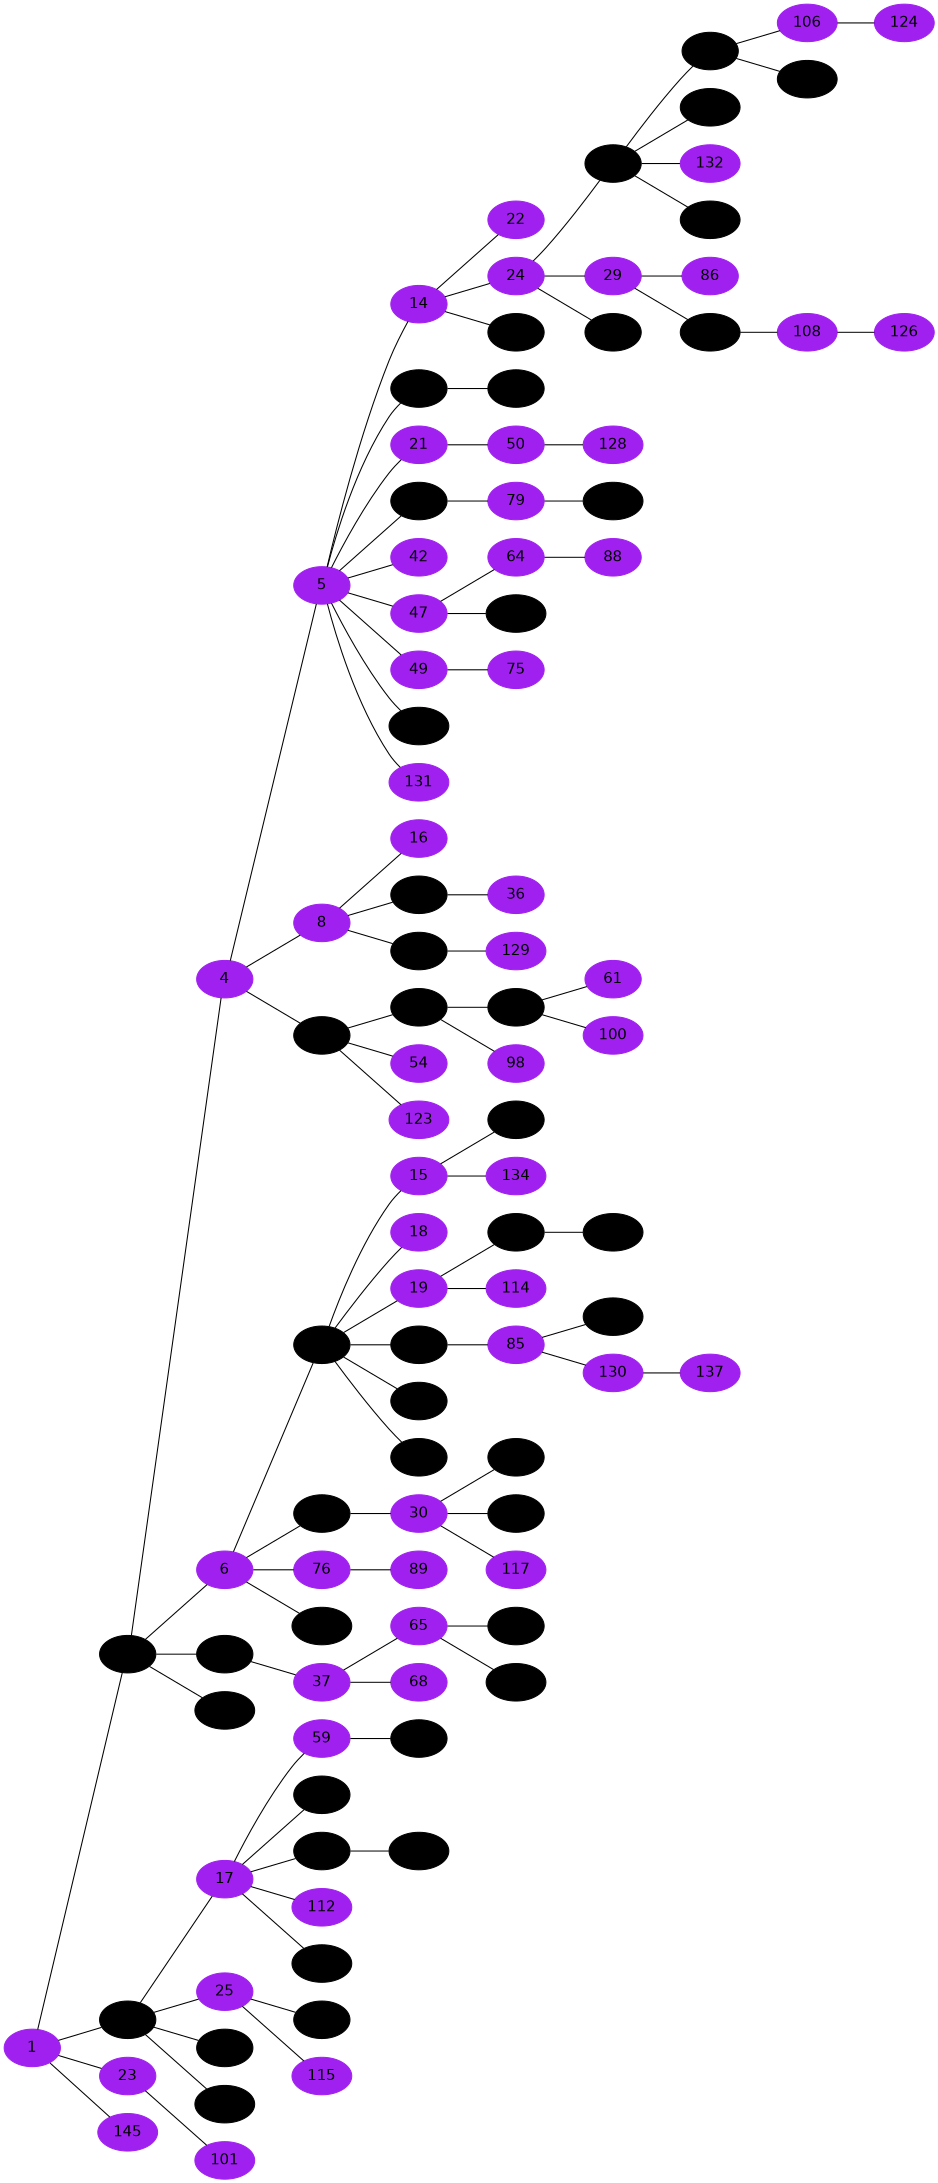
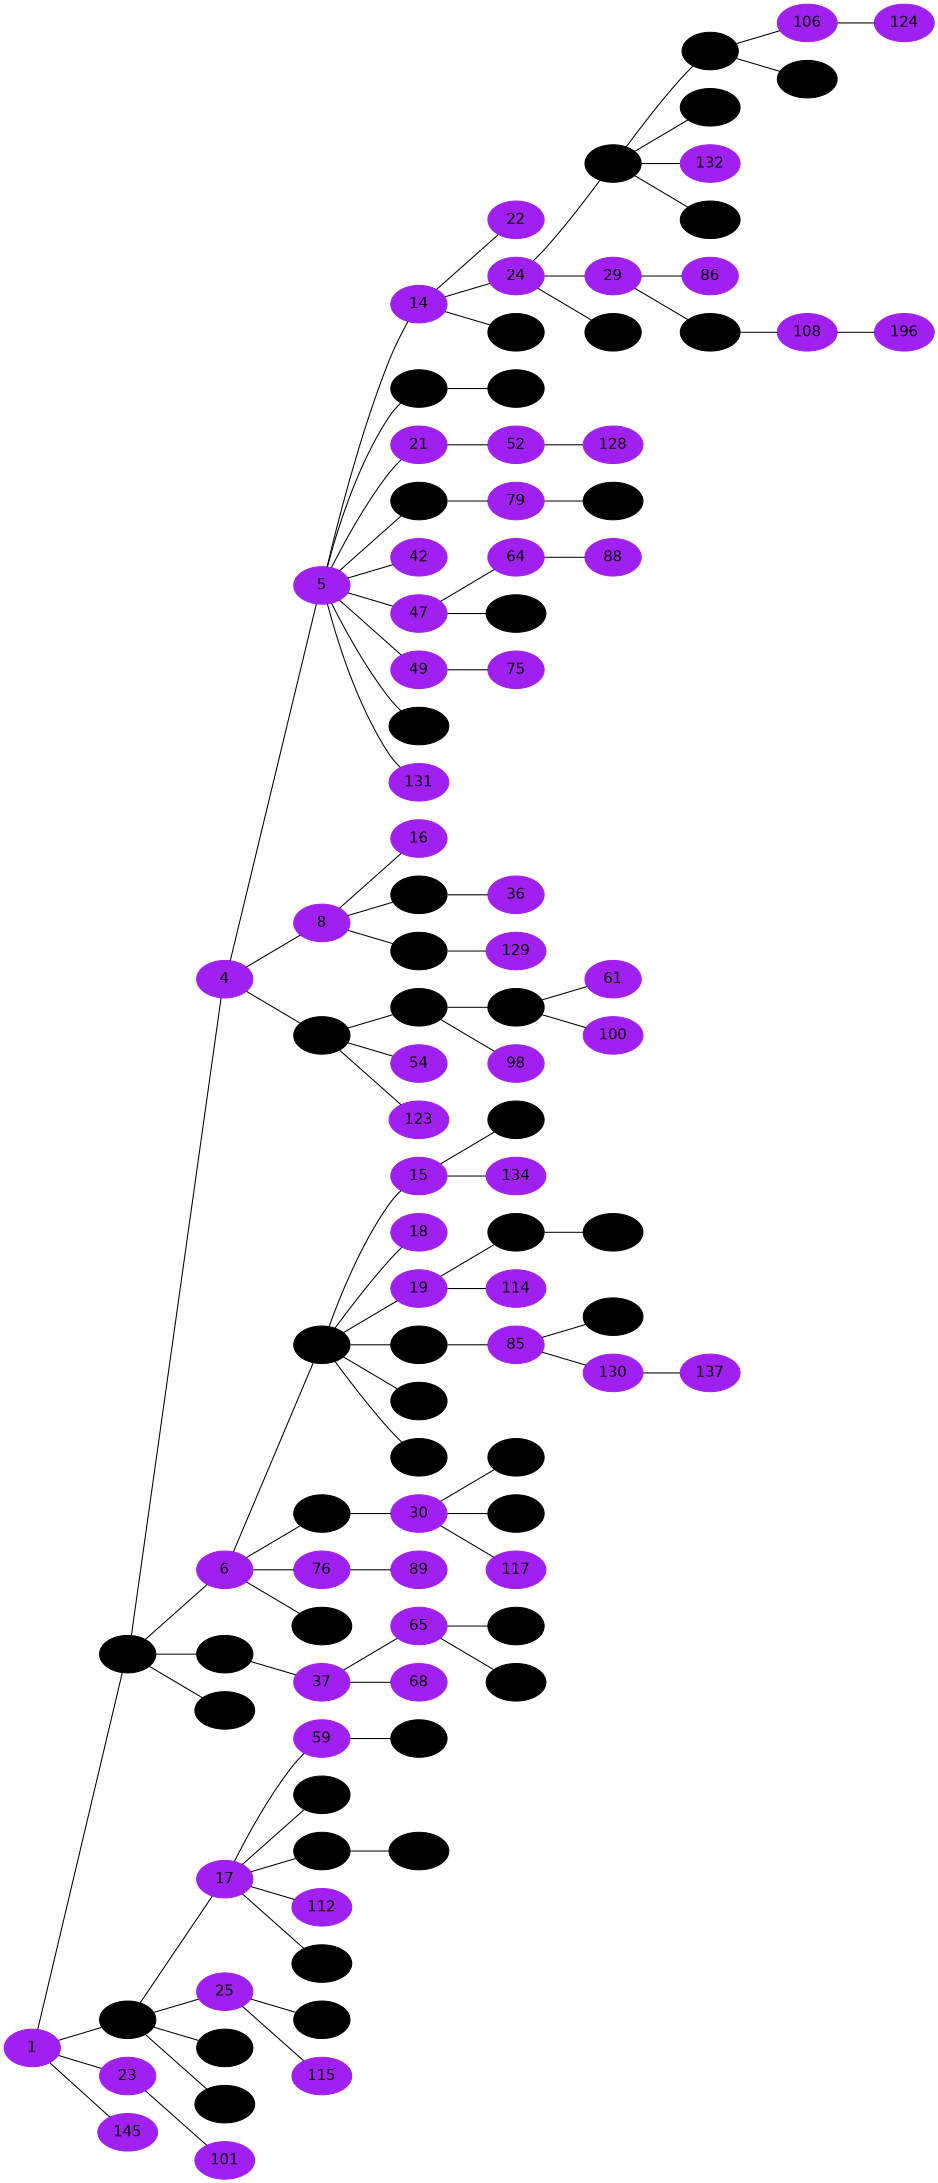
node "126": label "126" -> "196"
node "50": label "50" -> "52"
